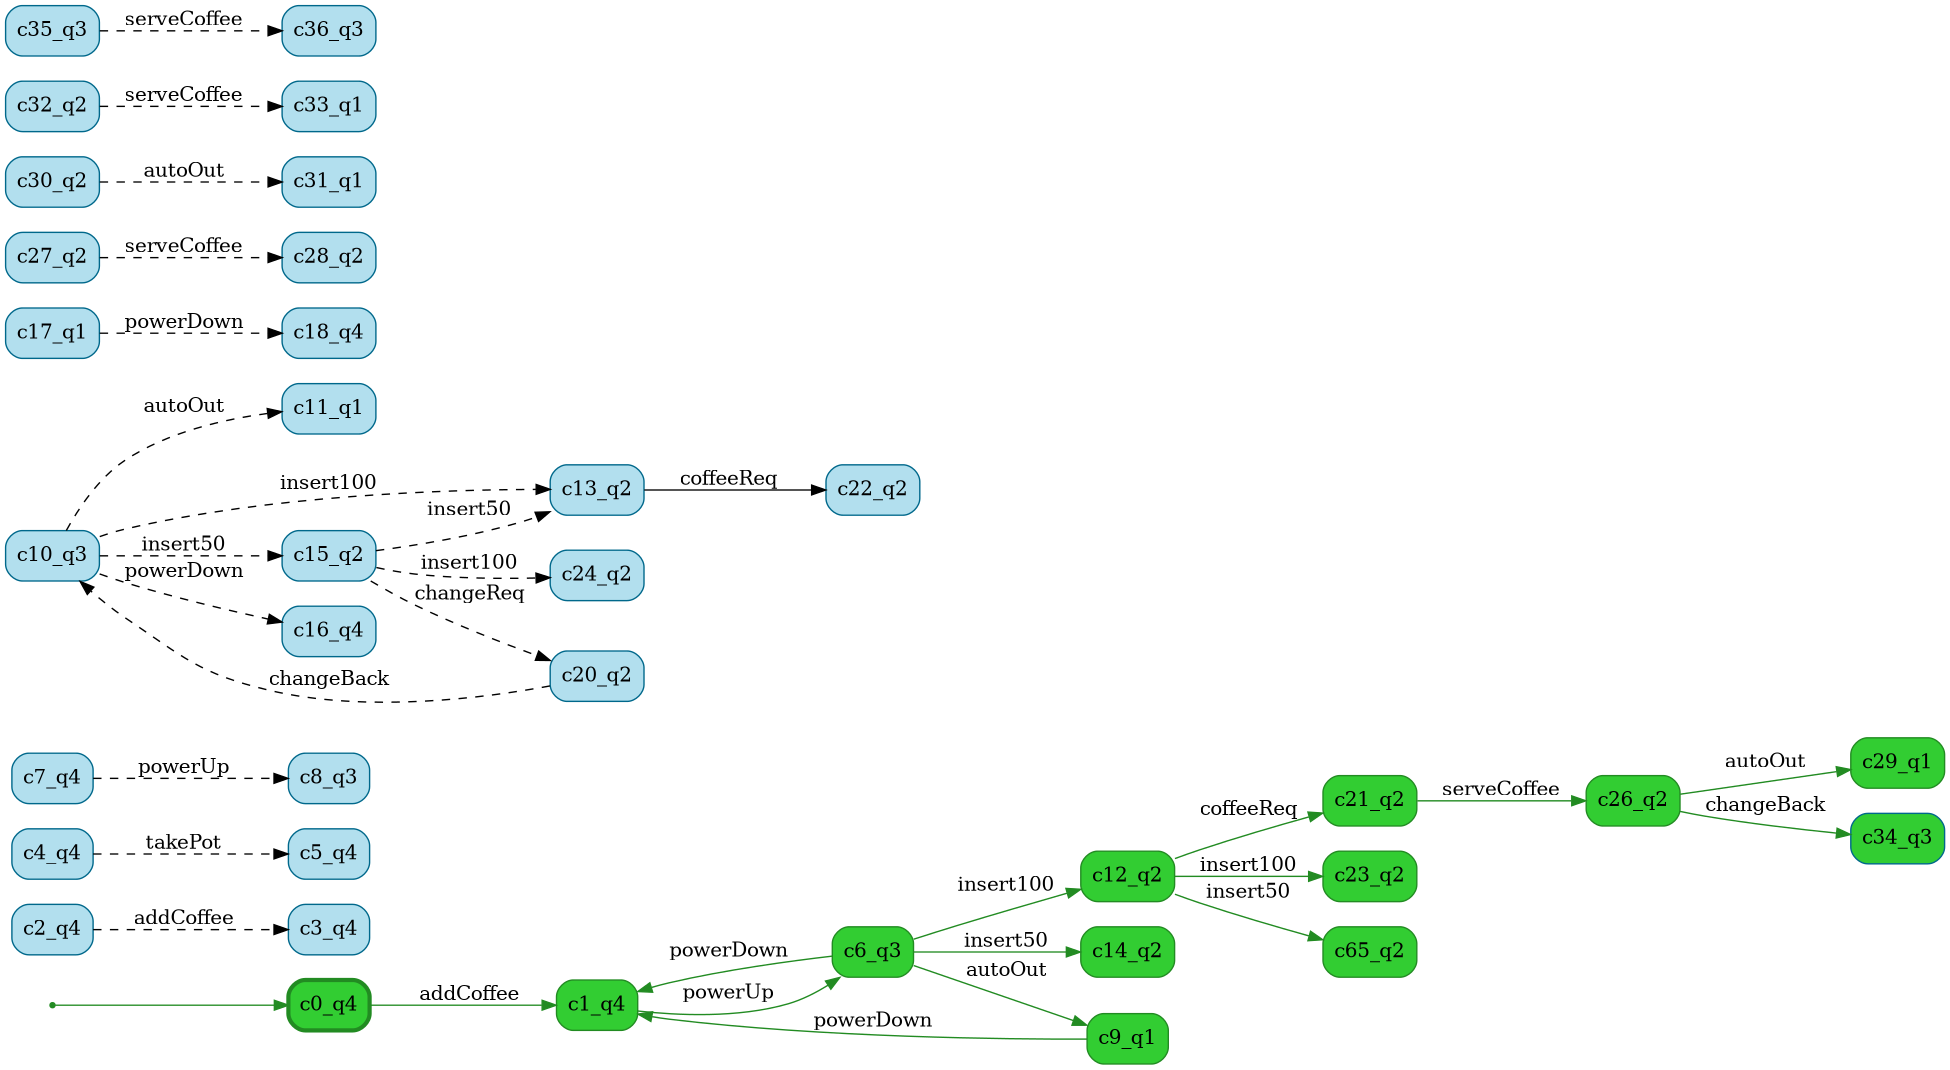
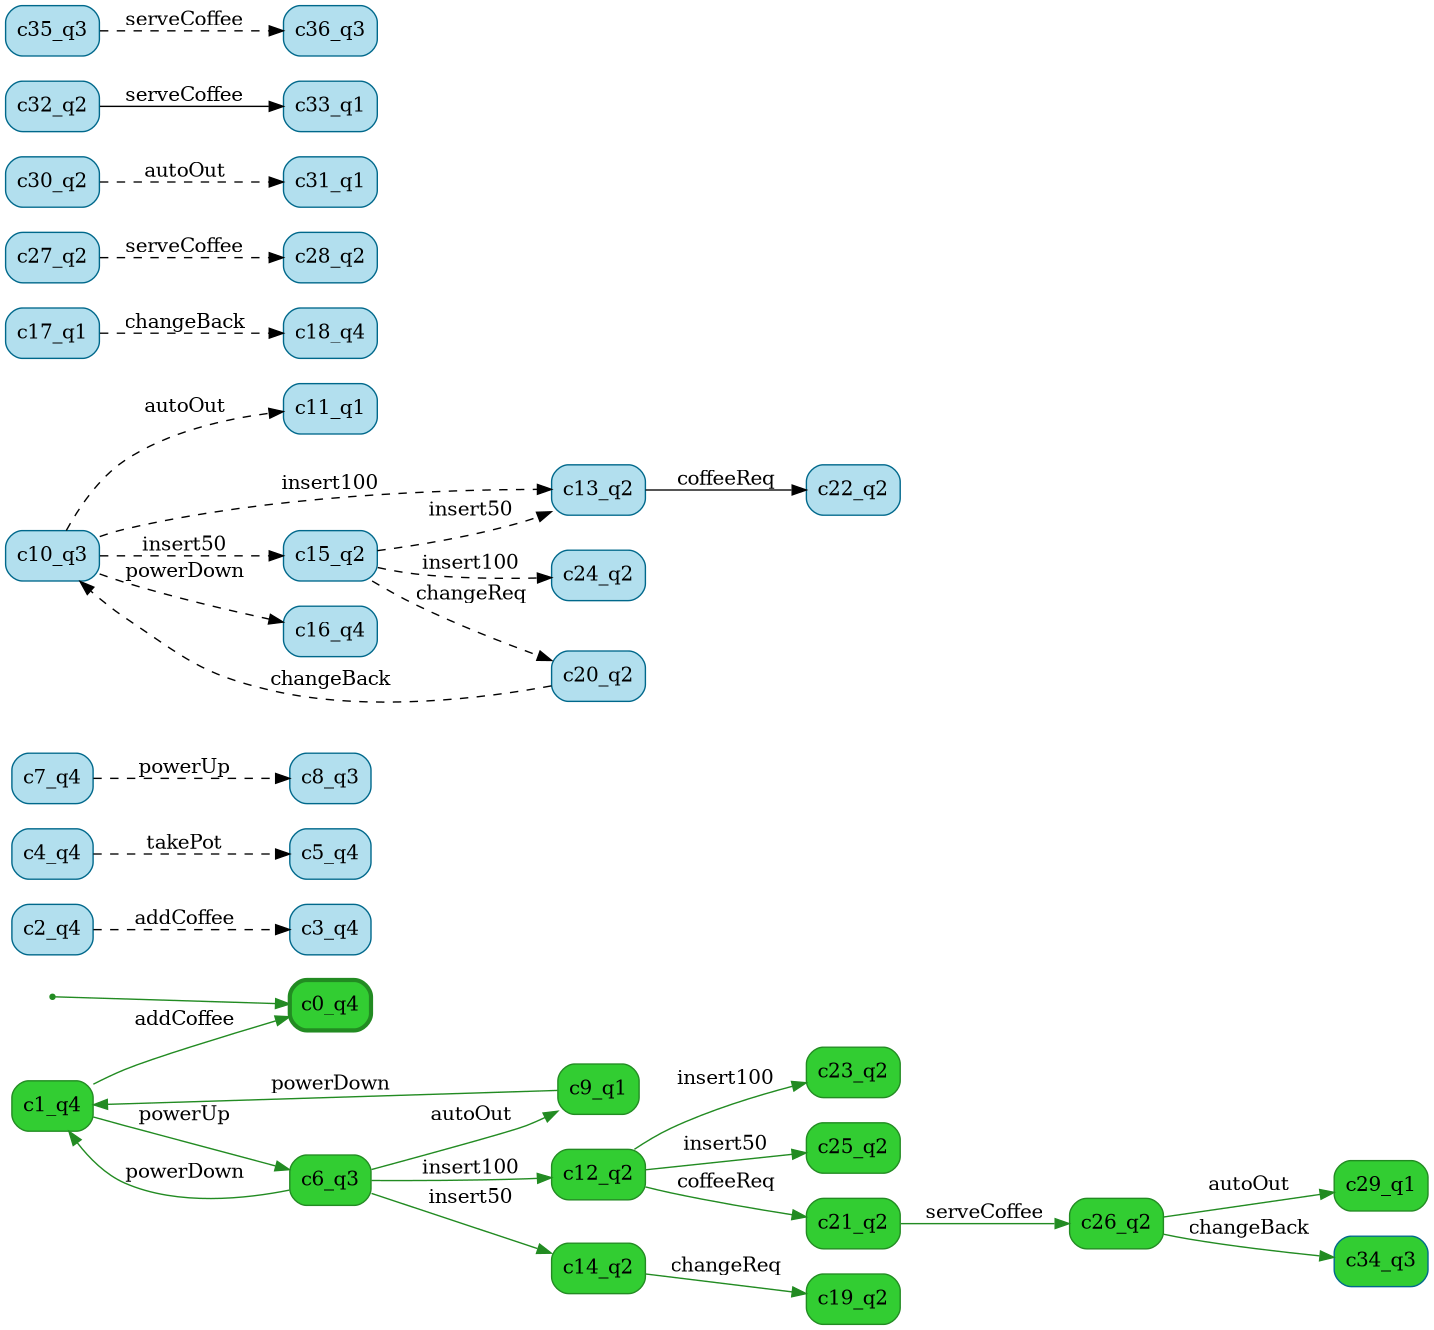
edge "c32_q2" -> "c33_q1": style dashed -> solid
edge "c17_q1" -> "c18_q4": label "powerDown" -> "changeBack"
node "c65_q2": label "c65_q2" -> "c25_q2"
edge "c0_q4" -> "c1_q4": reversed
node "c19_q2": added
